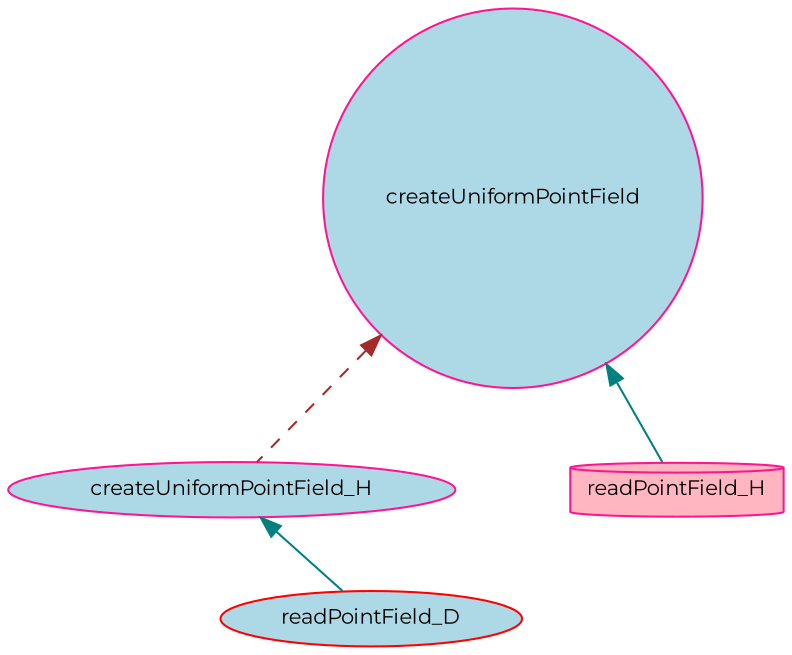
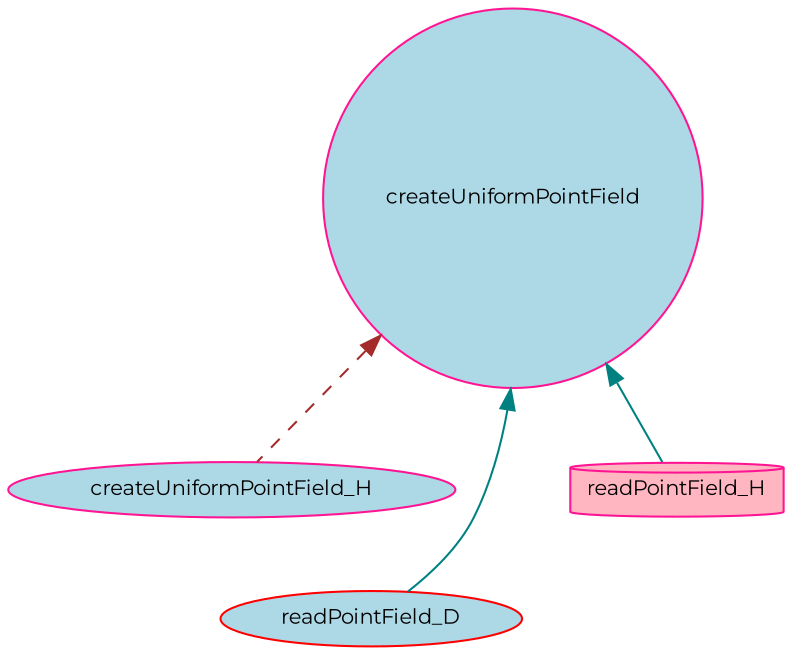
edge "readPointField_D" -> "createUniformPointField_H": now "readPointField_D" -> "createUniformPointField"
